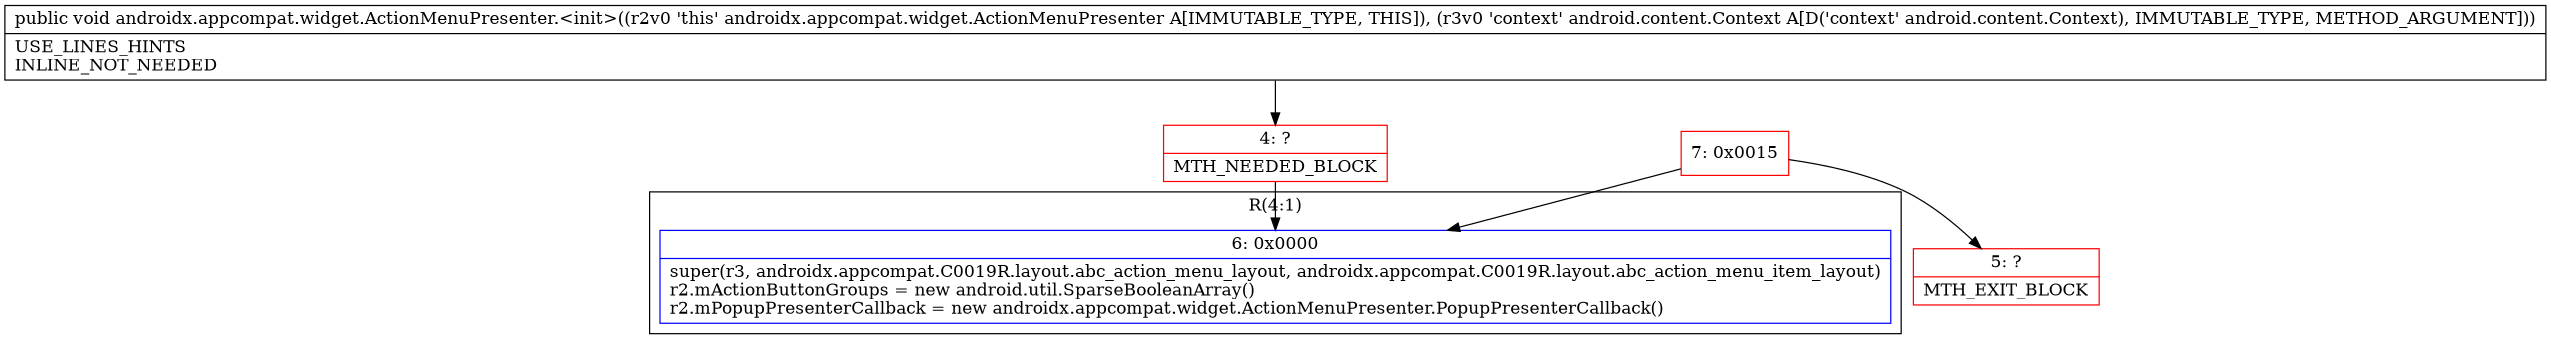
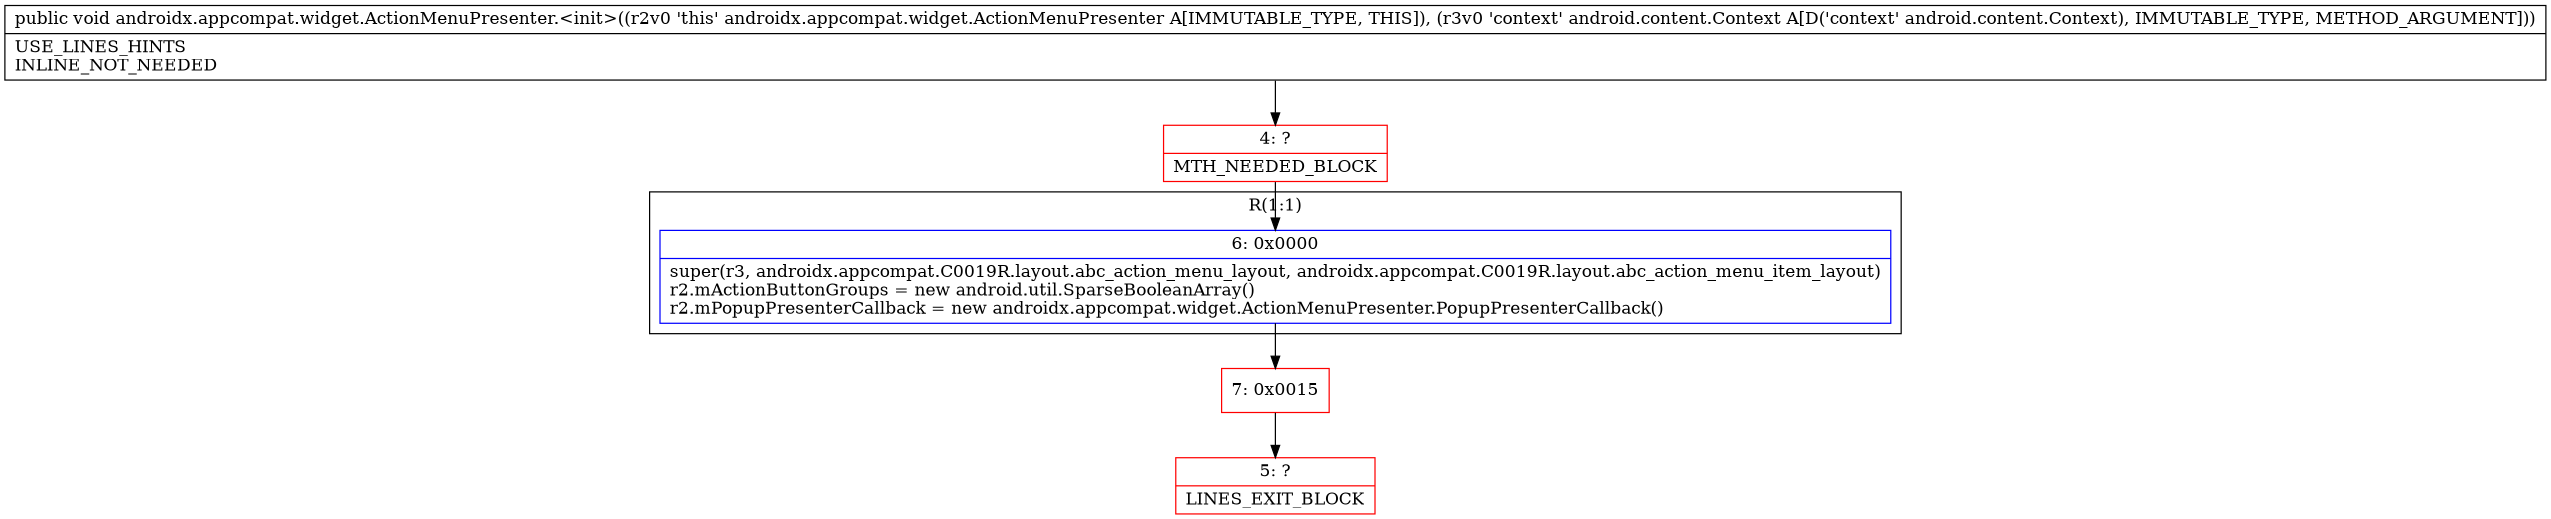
edge "7: 0x0015" -> "6: 0x0000": reversed
cluster "R(4:1)": label "R(4:1)" -> "R(1:1)"
node "5: ?": text "MTH_EXIT_BLOCK" -> "LINES_EXIT_BLOCK"
